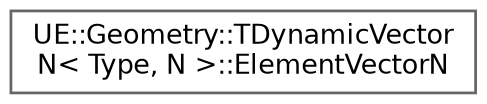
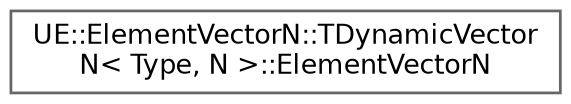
node "UE::Geometry::TDynamicVector N< Type, N >::ElementVectorN": label "UE::Geometry::TDynamicVector N< Type, N >::ElementVectorN" -> "UE::ElementVectorN::TDynamicVector N< Type, N >::ElementVectorN"
